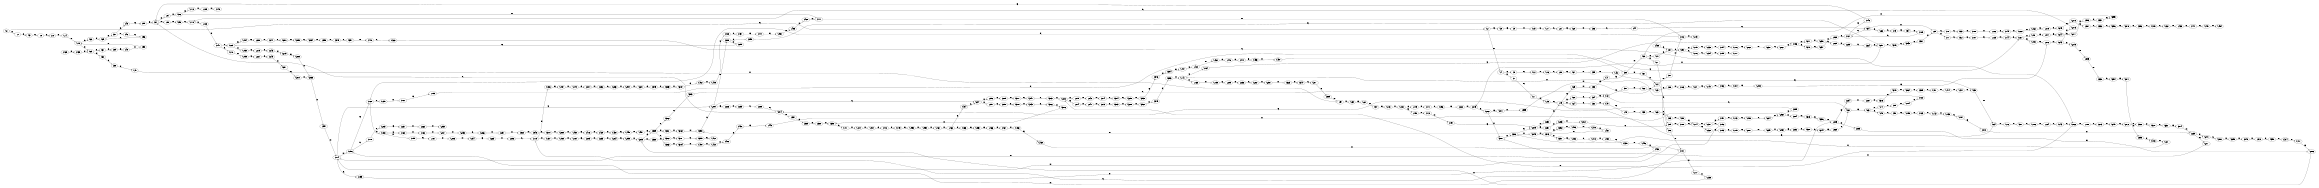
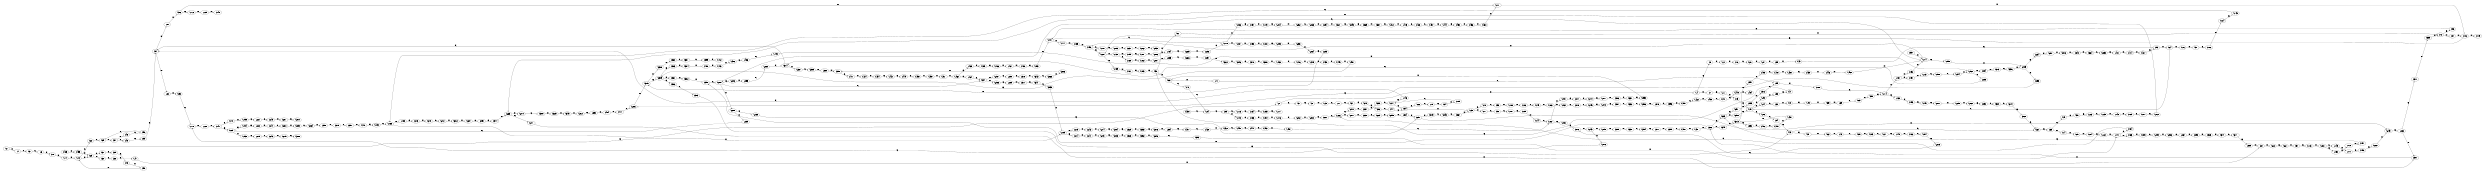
node "S333": removed
